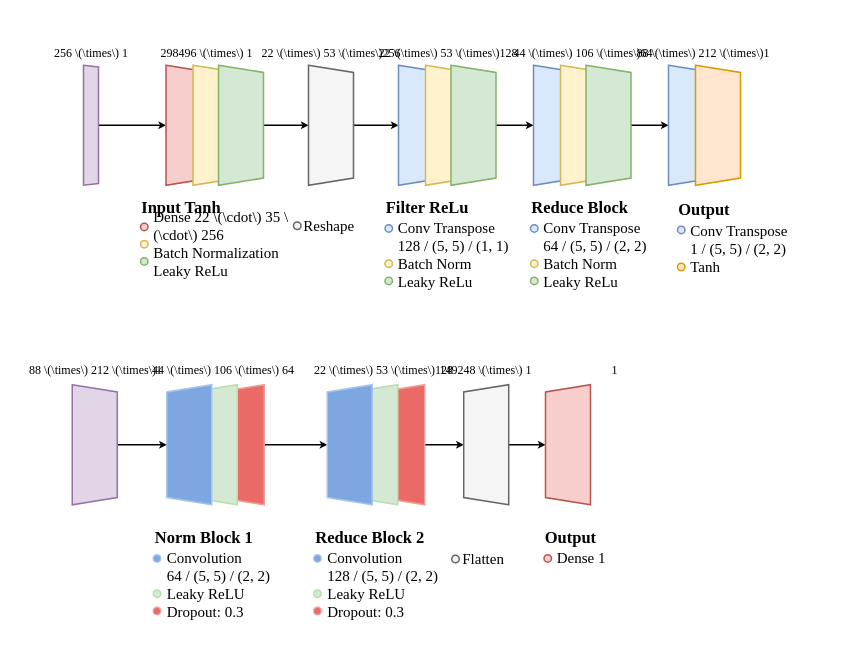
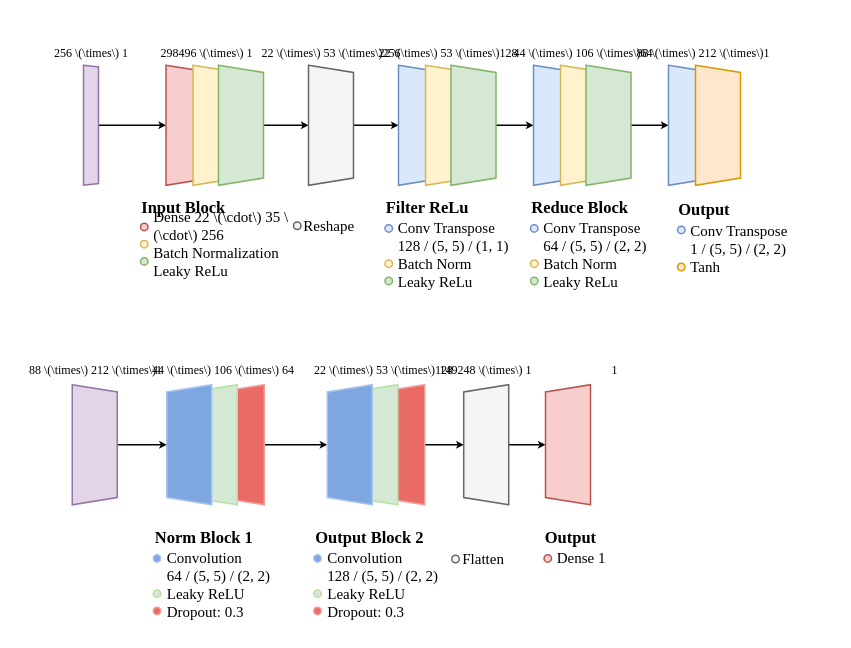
node "Input Tanh": label "Input Tanh" -> "Input Block"
node "Reduce Block 2": label "Reduce Block 2" -> "Output Block 2"
